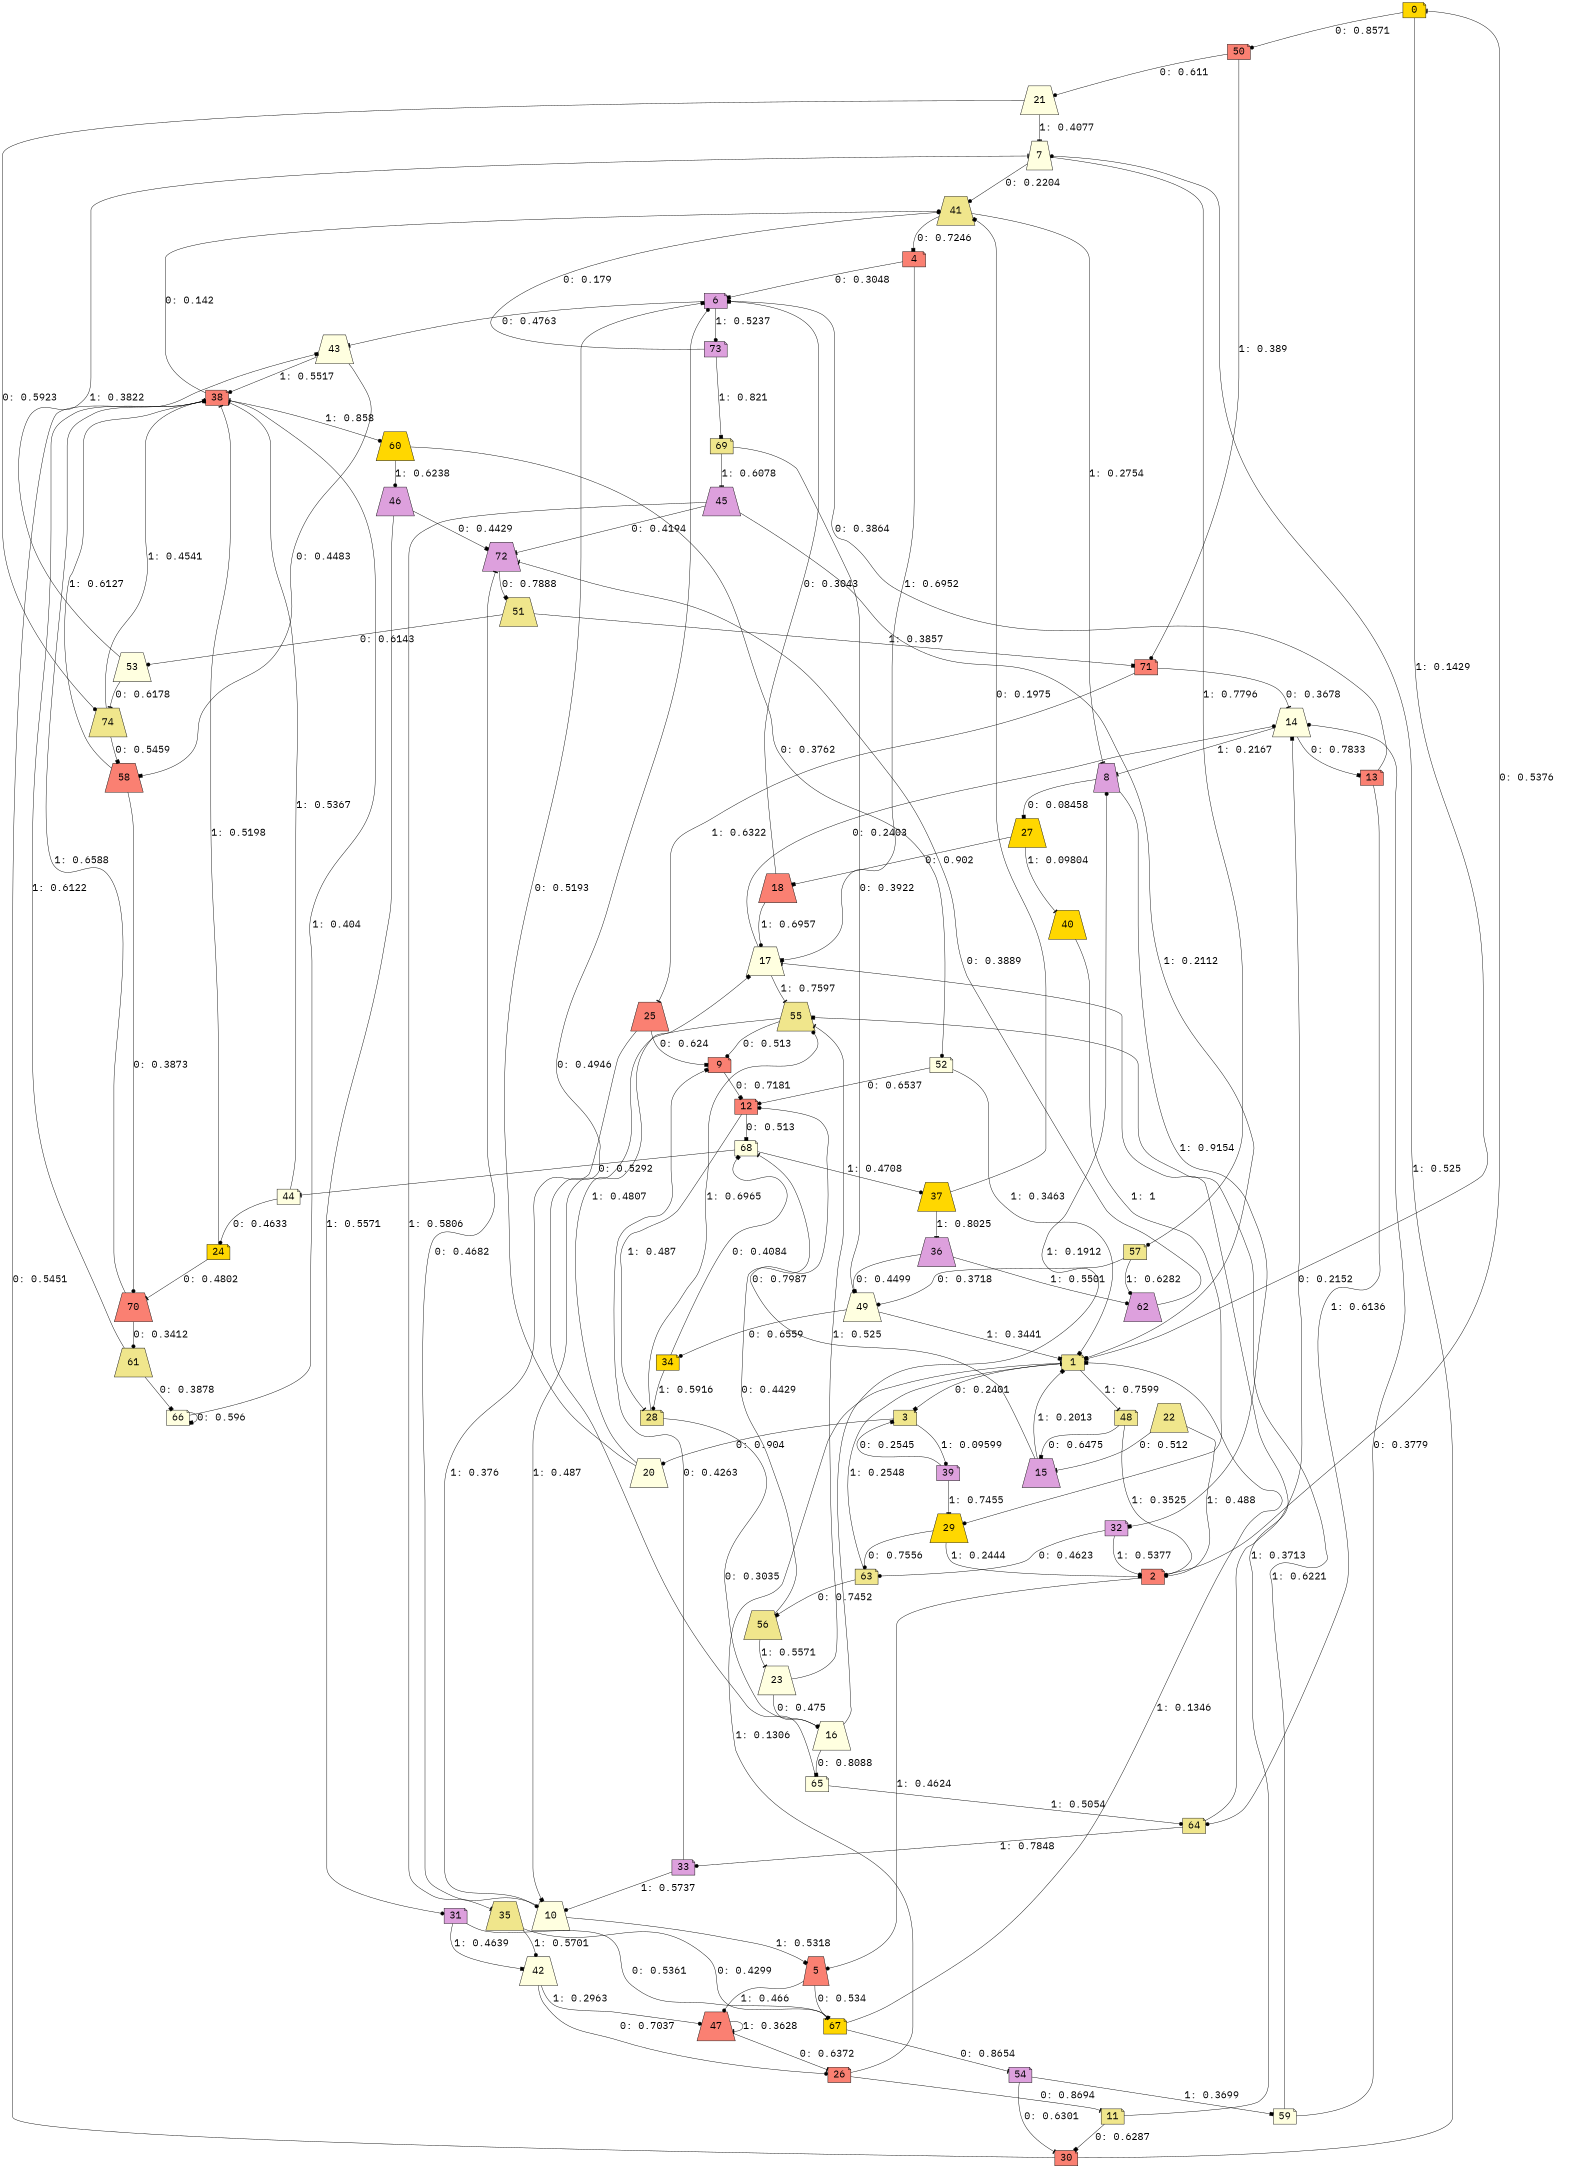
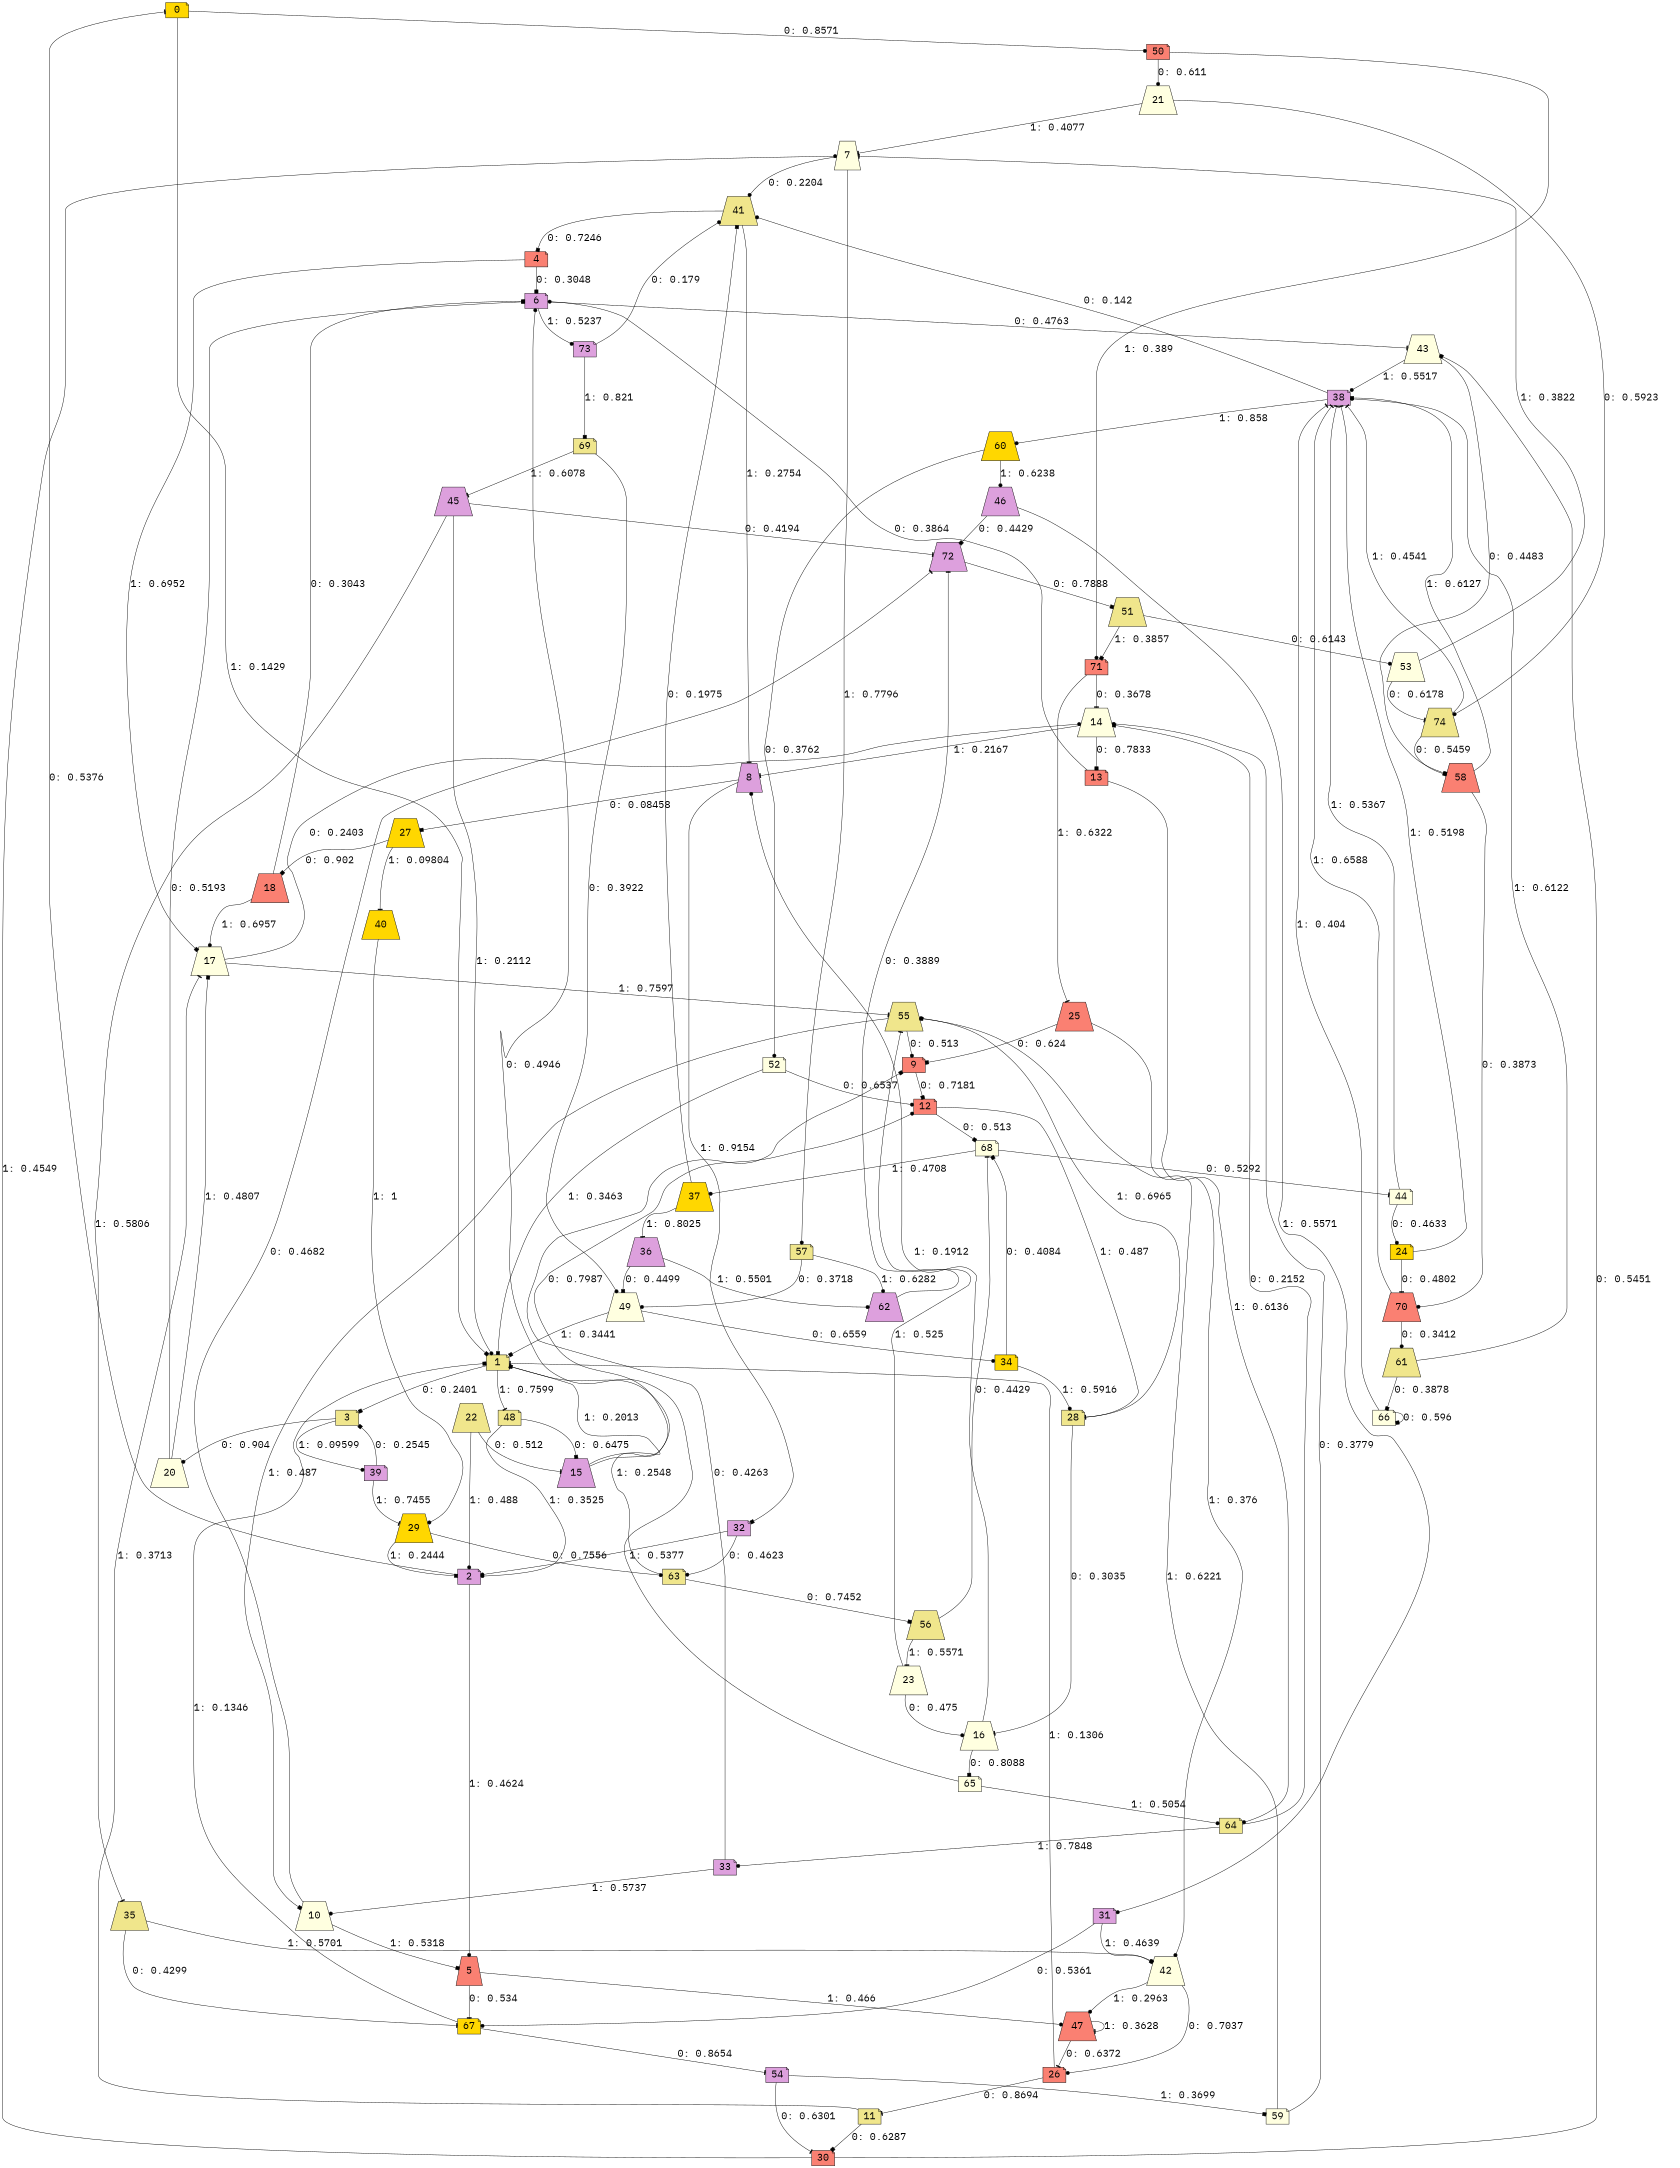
node "38": fillcolor salmon -> plum
edge "30" -> "7": label "1: 0.525    " -> "1: 0.4549   "
edge "25" -> "10": now "25" -> "42"
node "2": fillcolor salmon -> plum
